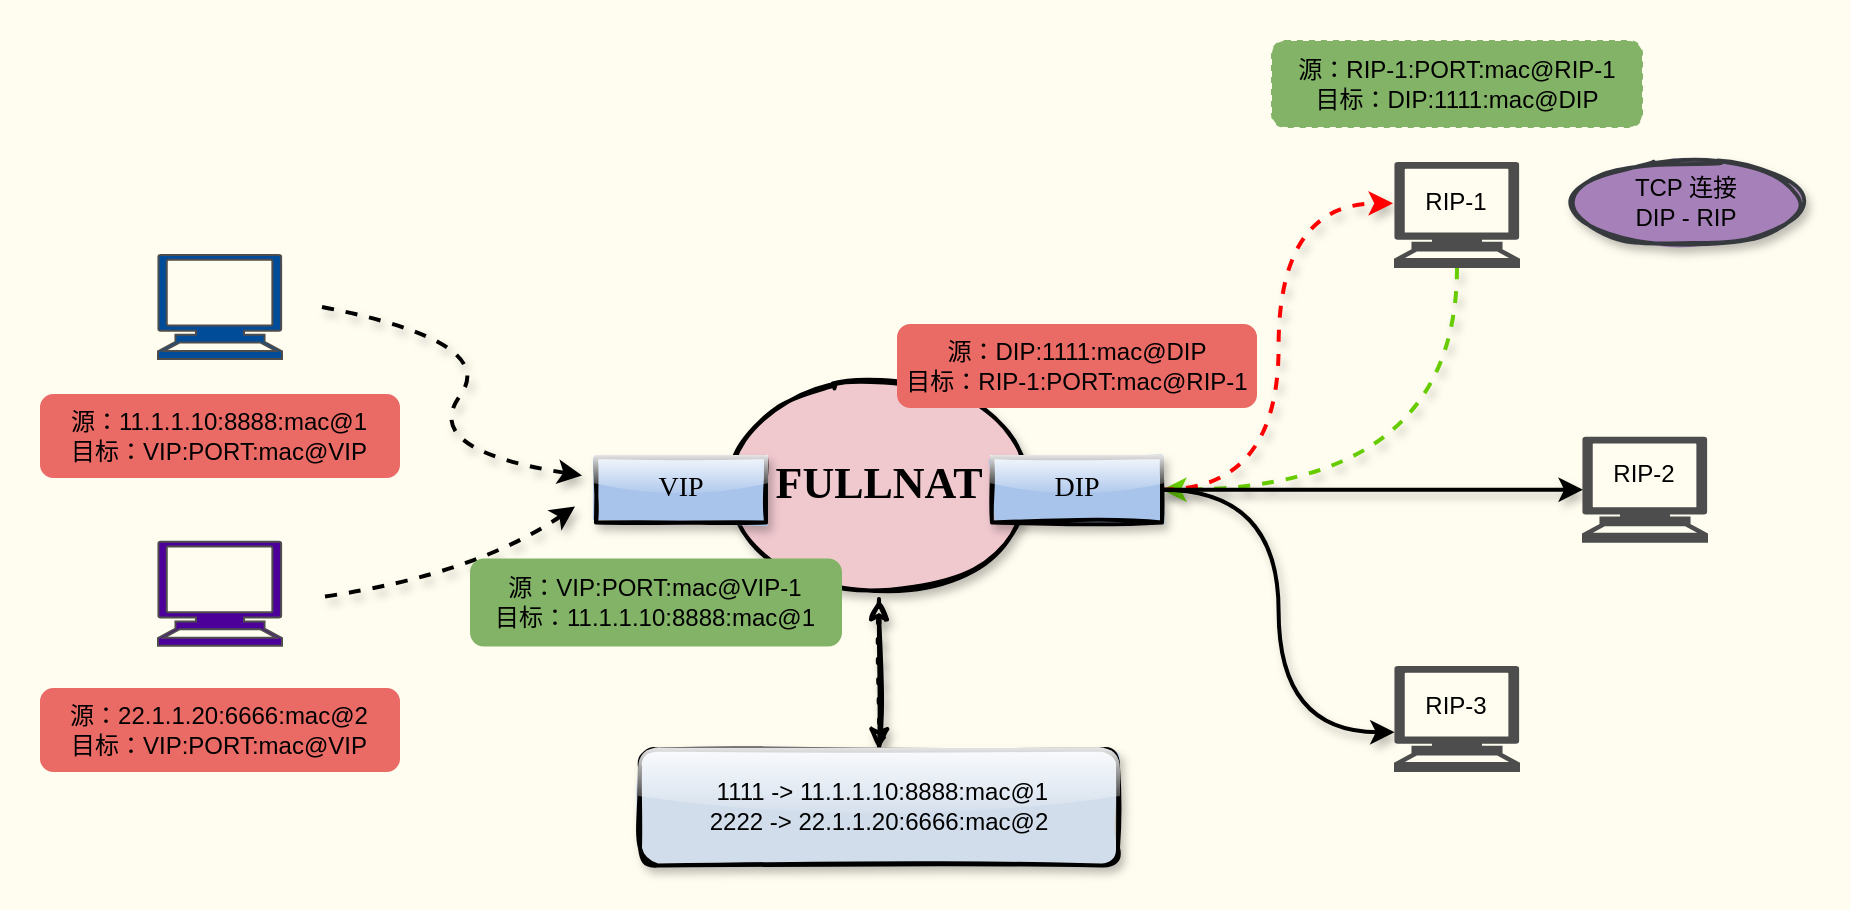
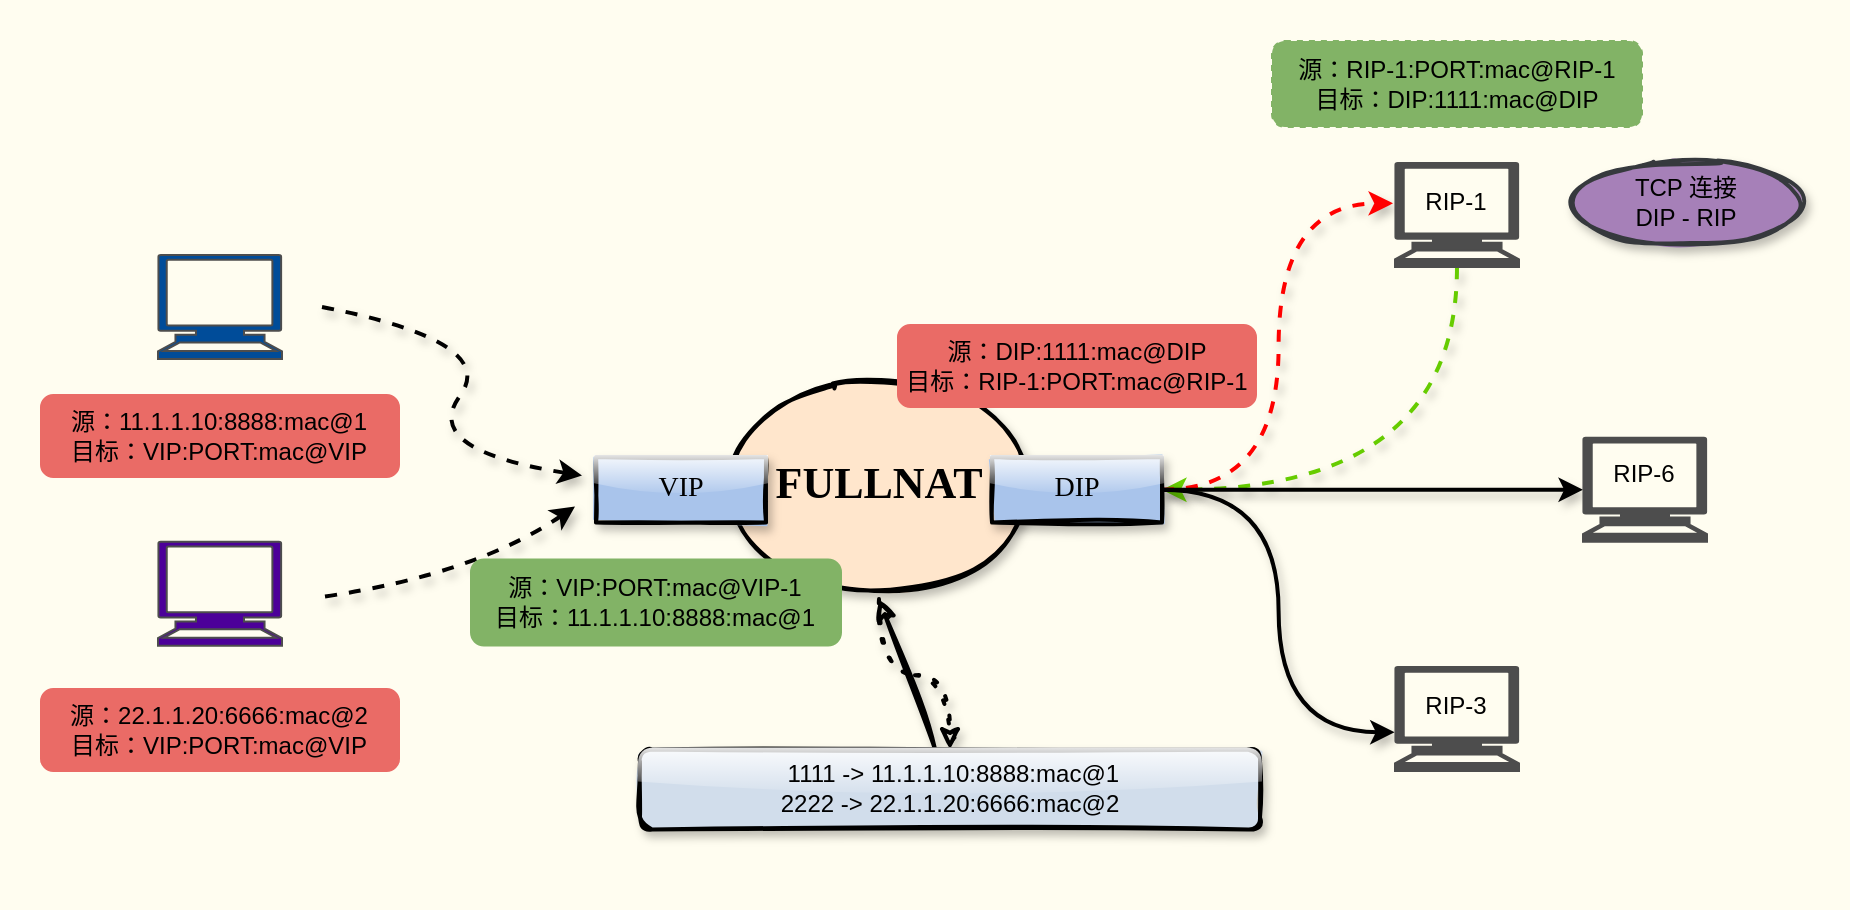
node "RIP-2": label "RIP-2" -> "RIP-6"
node "FULLNAT": fillcolor #f0c9cf -> #ffe6cc
node "1111 -> 11.1.1.10:8888:mac@1 2222 -> 22.1.1.20:6666:mac@2": size 478x116 -> 620x80
